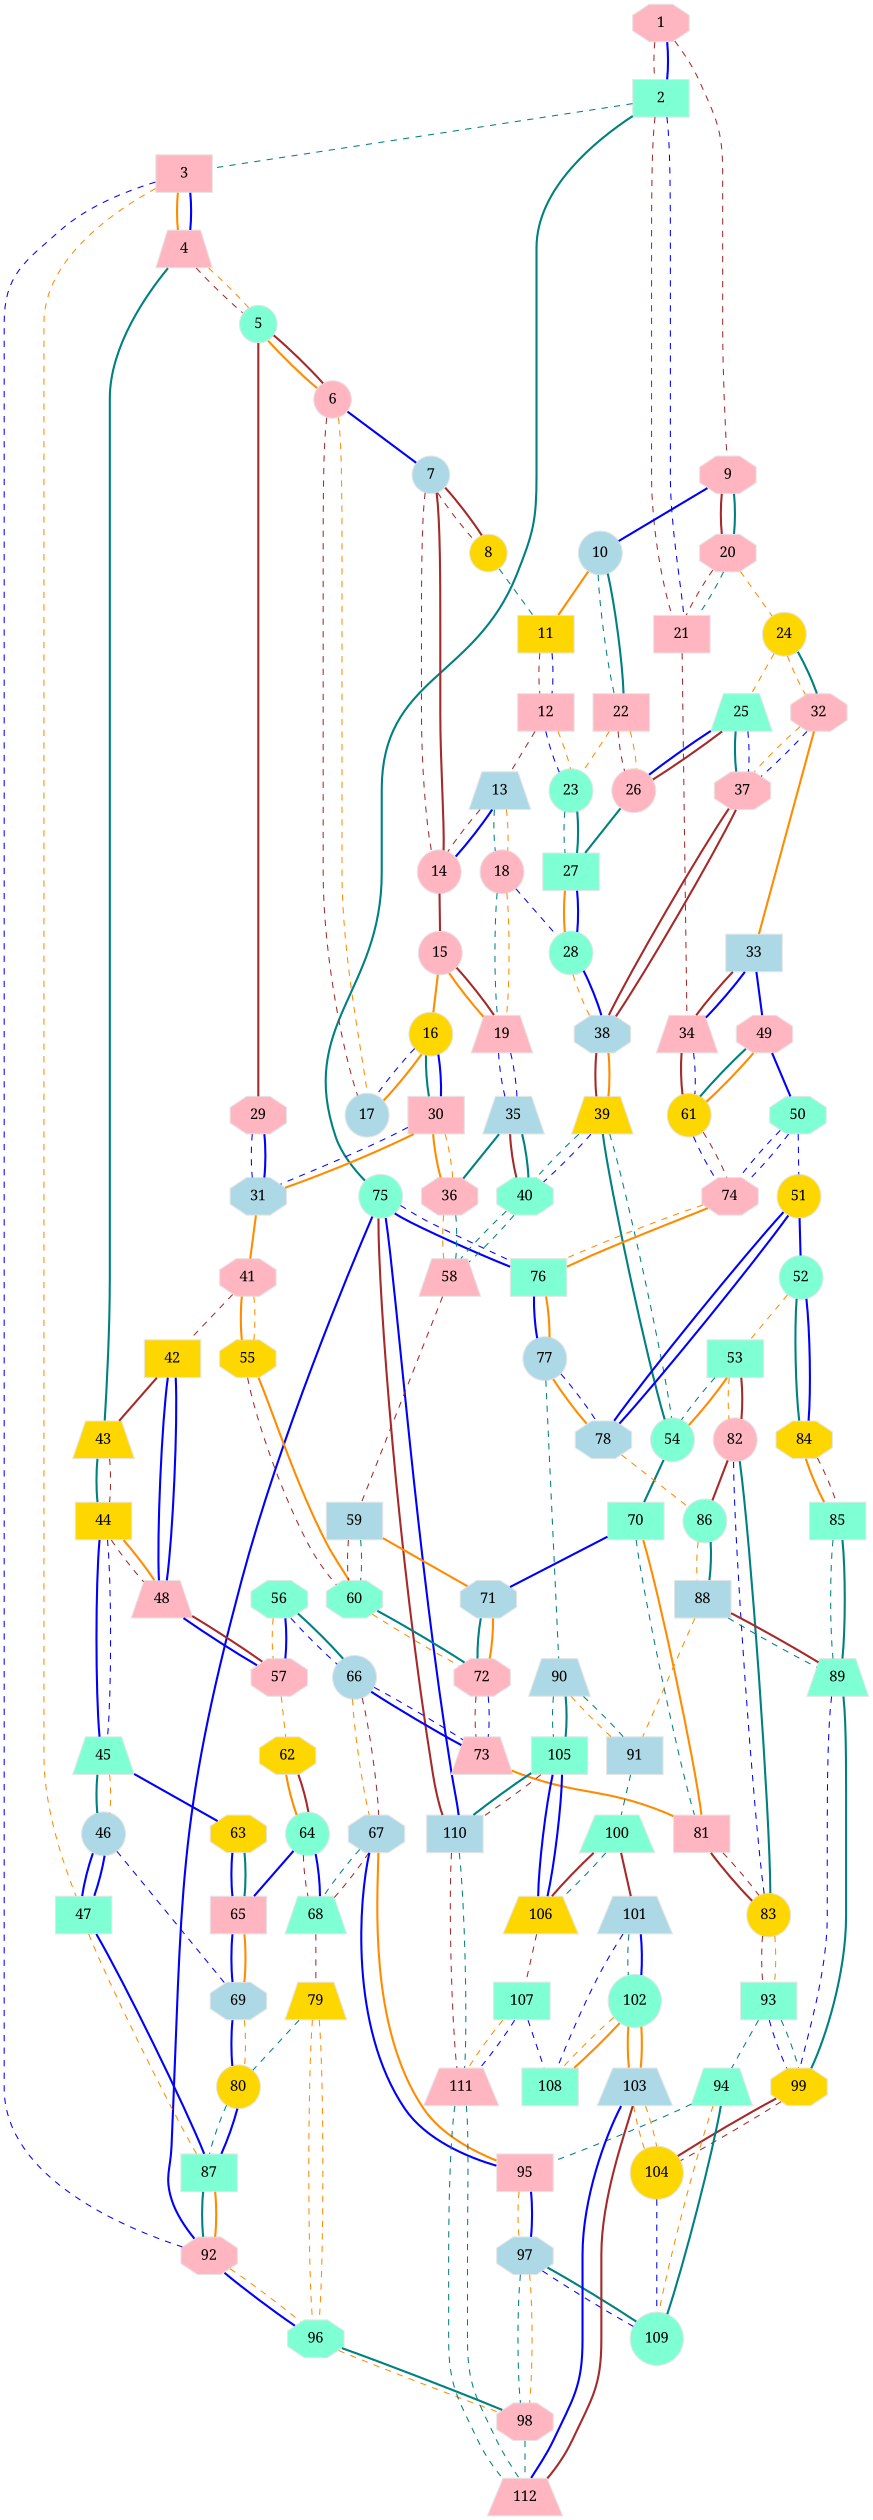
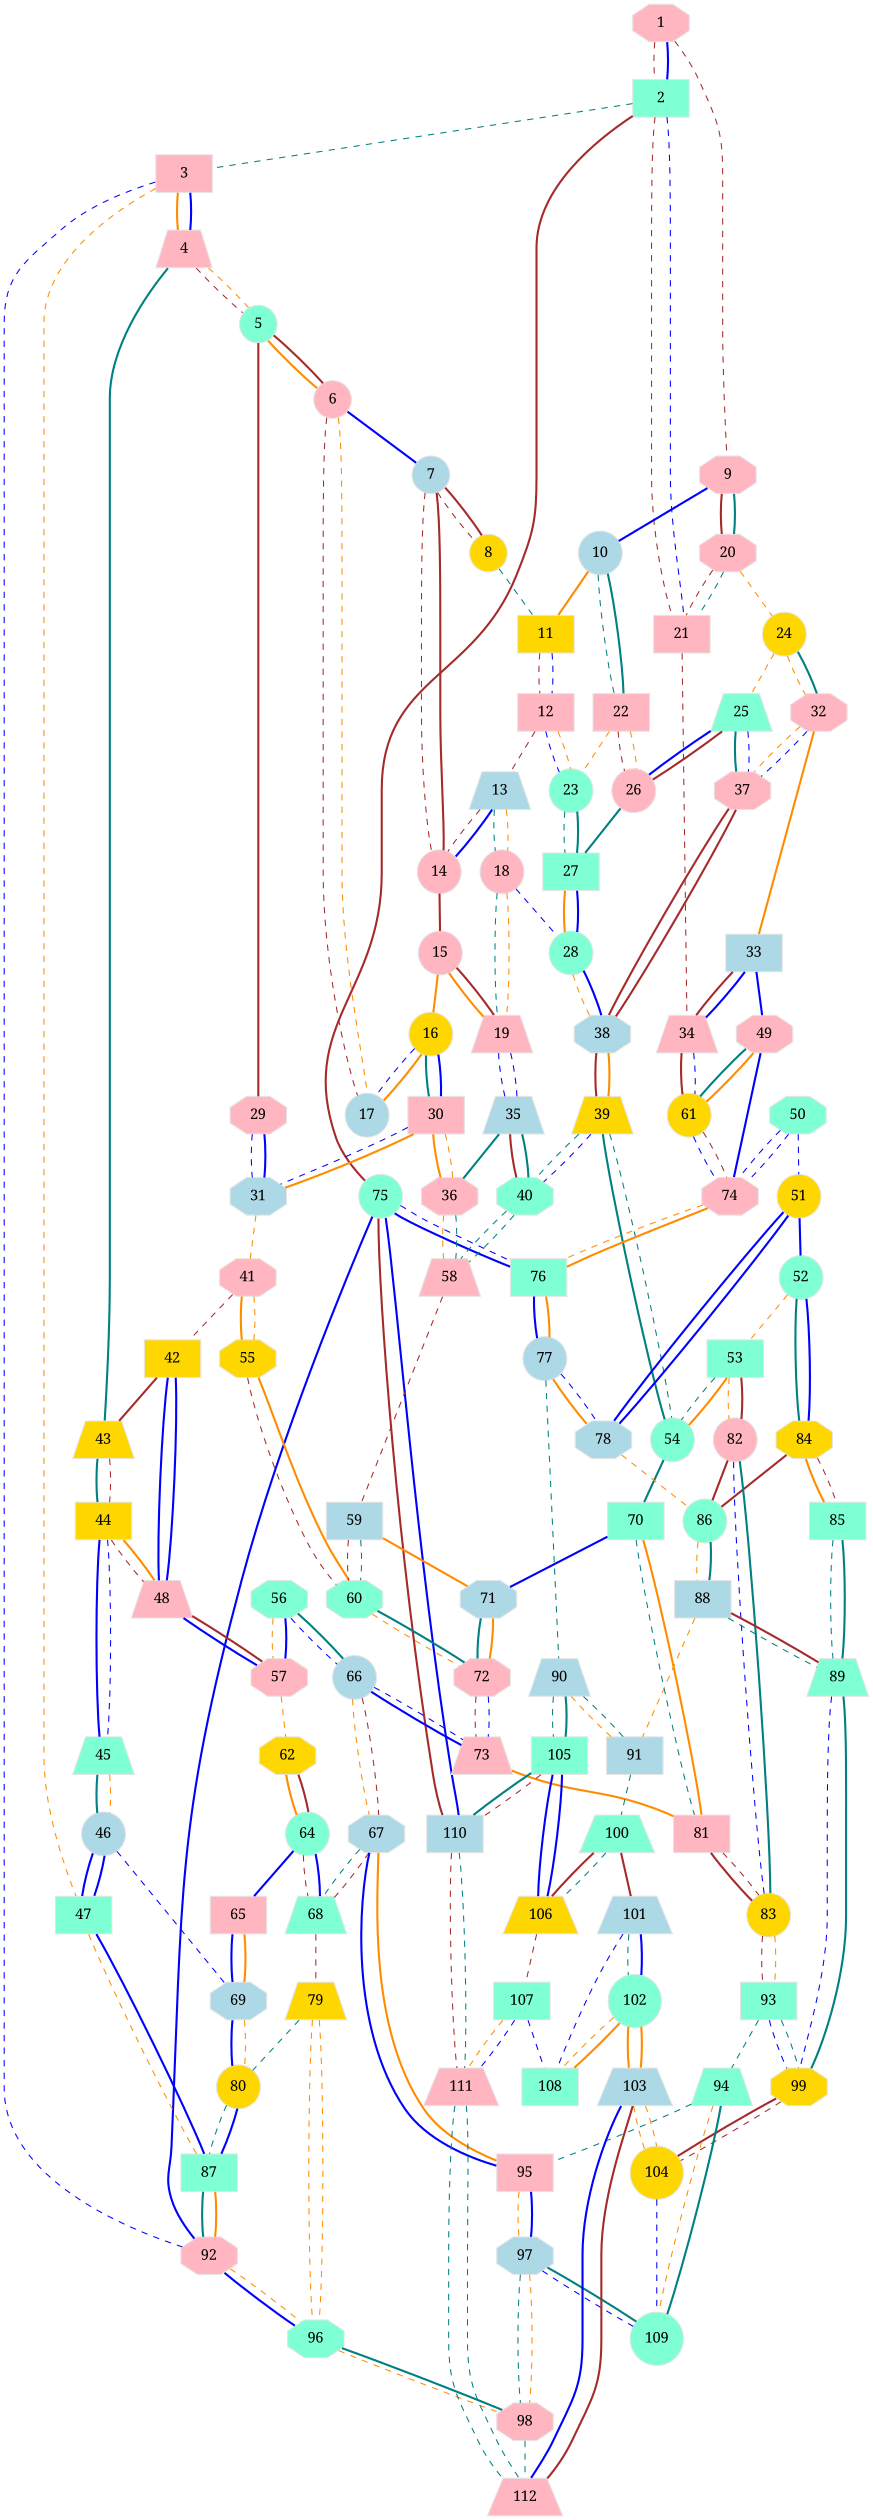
edge "2" -- "75": color teal -> brown
edge "49" -- "50": now "49" -- "74"
edge "31" -- "41": style bold -> dashed
edge "84" -- "86": added
node "63": removed
